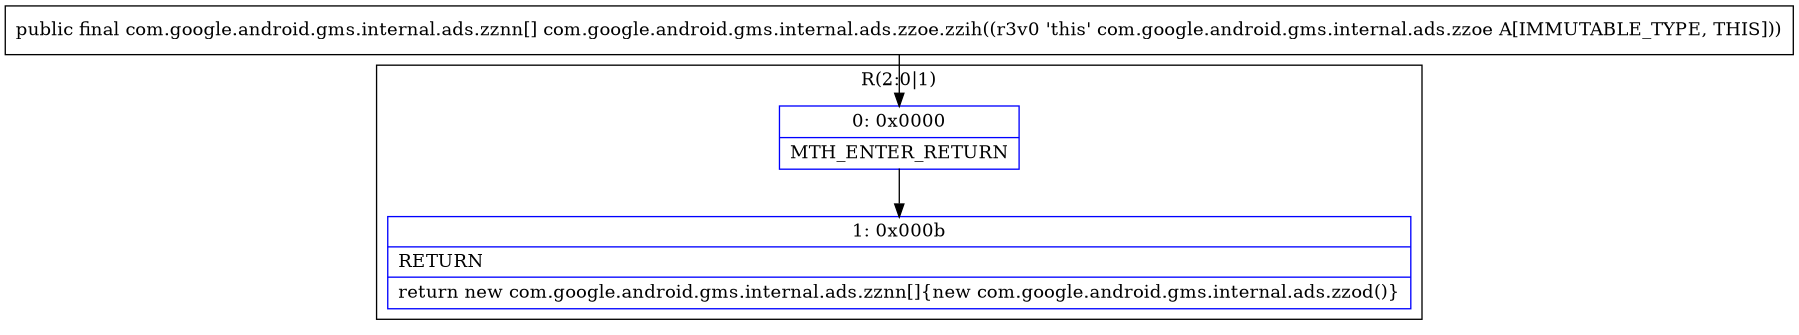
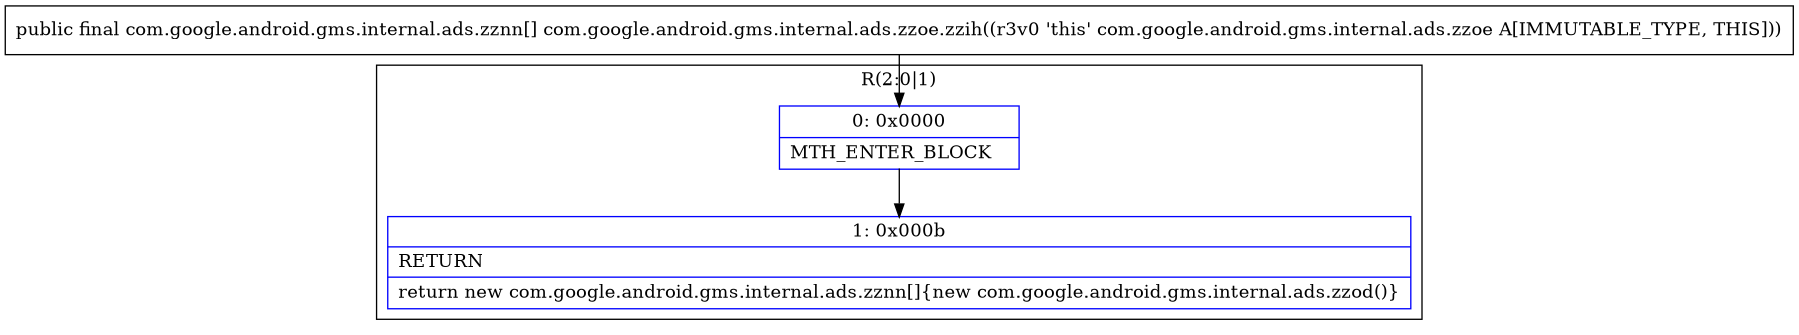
node "0: 0x0000": text "MTH_ENTER_RETURN" -> "MTH_ENTER_BLOCK"
